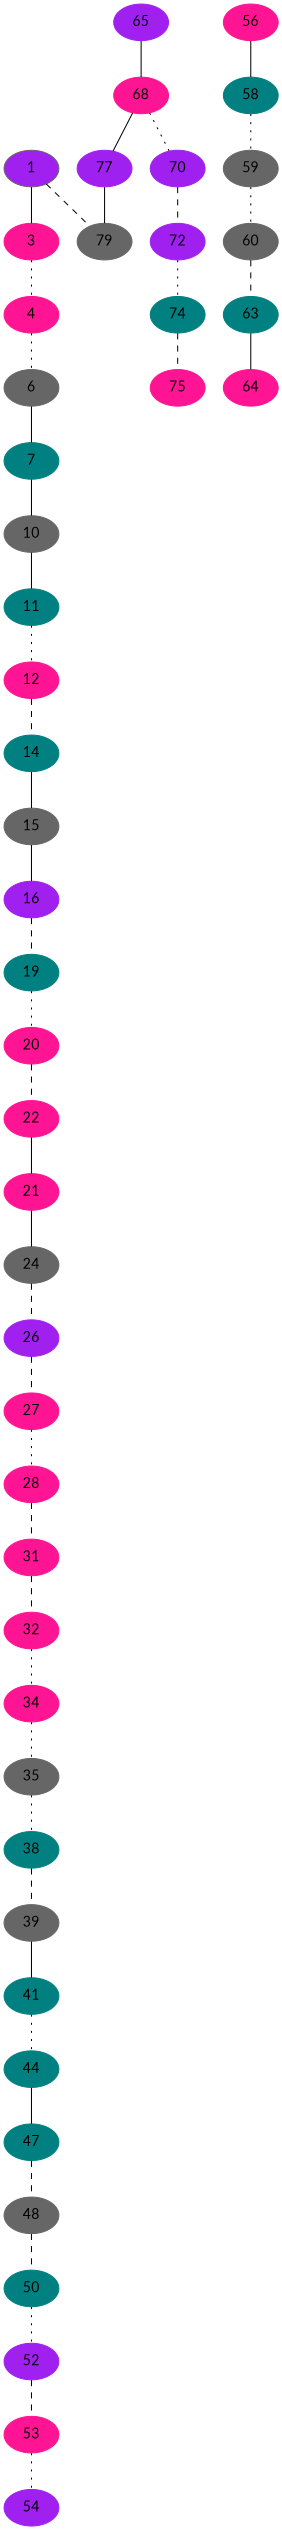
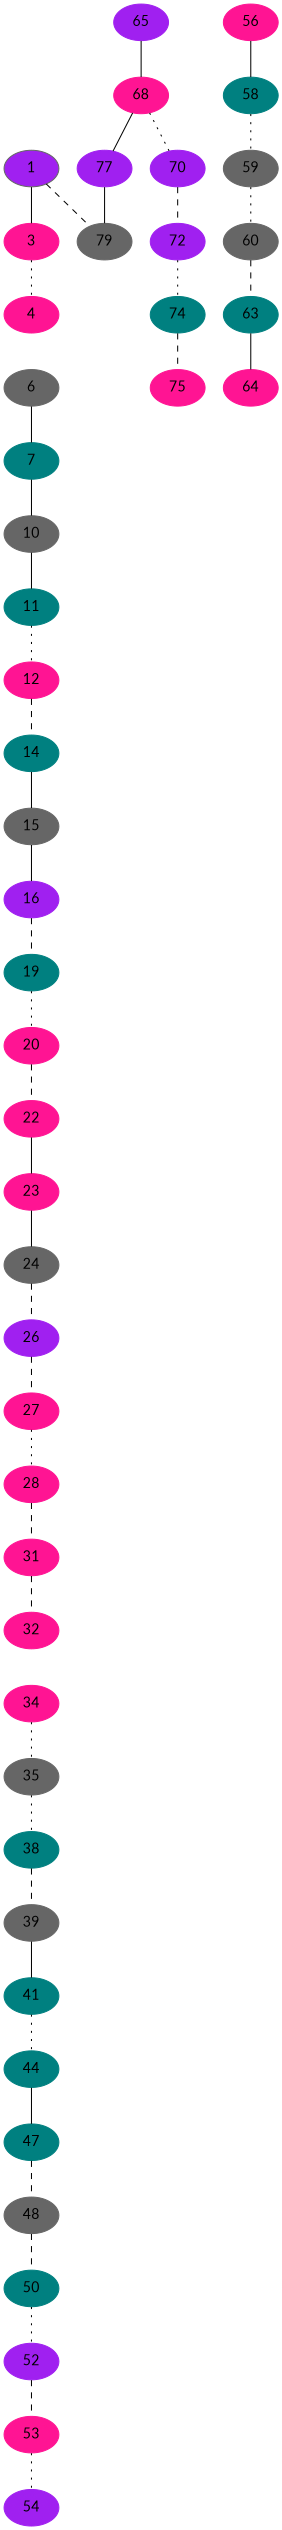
edge "4" -- "6": removed
node "21": label "21" -> "23"
edge "32" -- "34": removed
